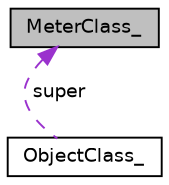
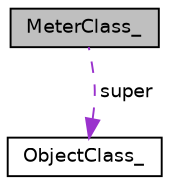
edge "ObjectClass_" -> "MeterClass_": reversed
